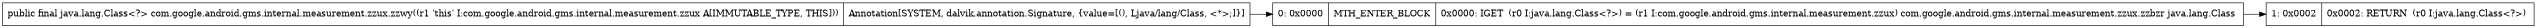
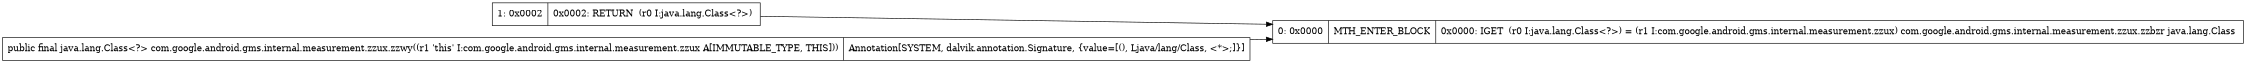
edge "0: 0x0000" -> "1: 0x0002": reversed
